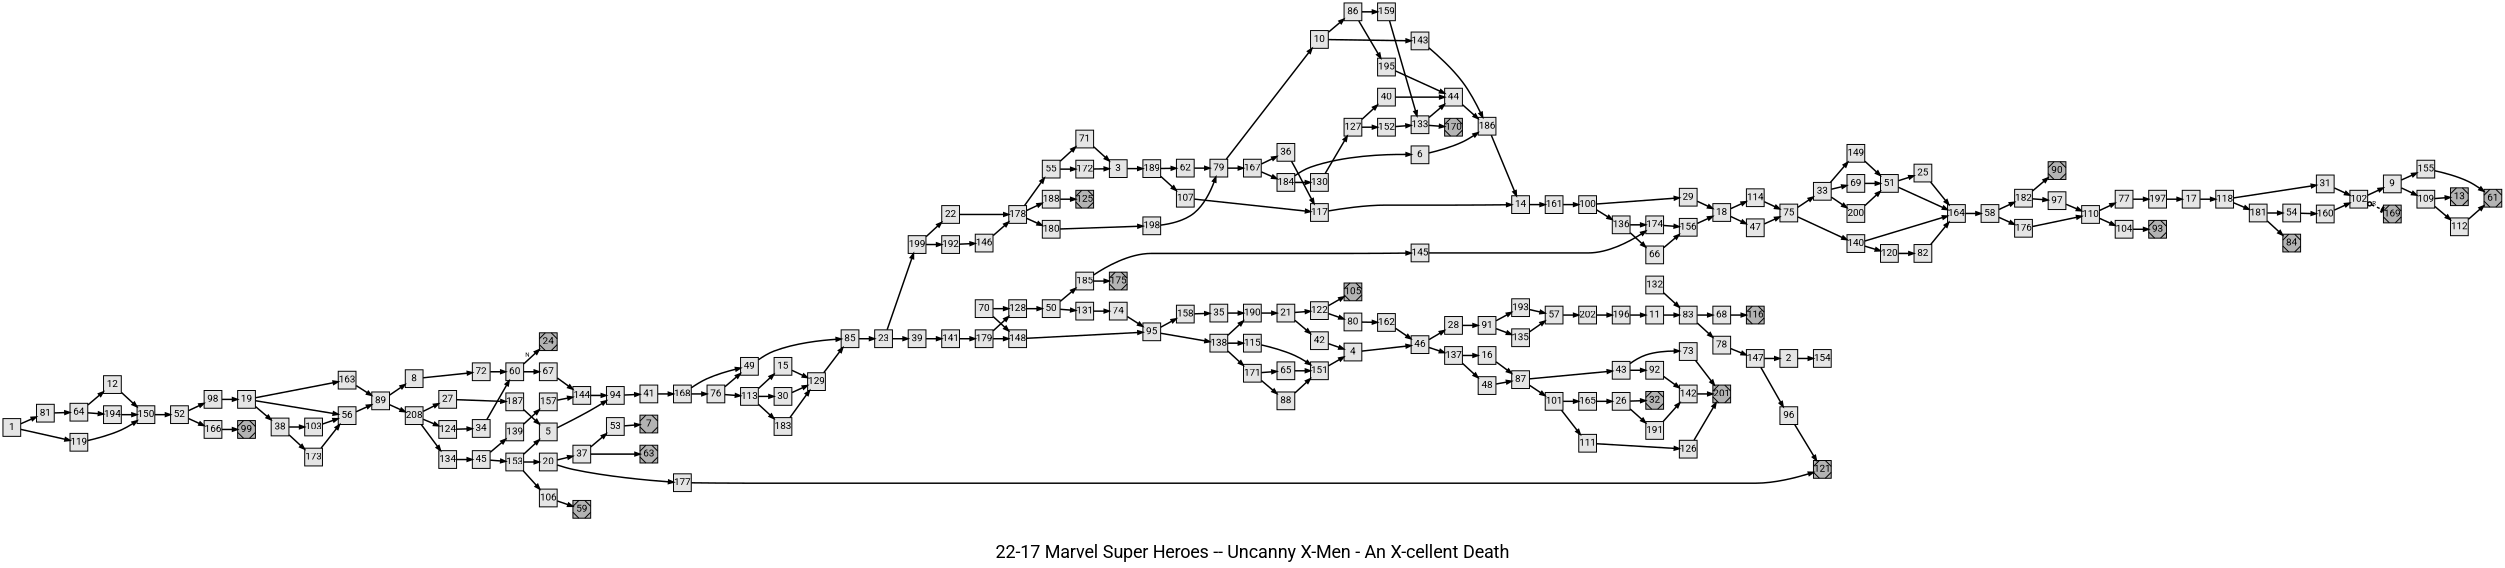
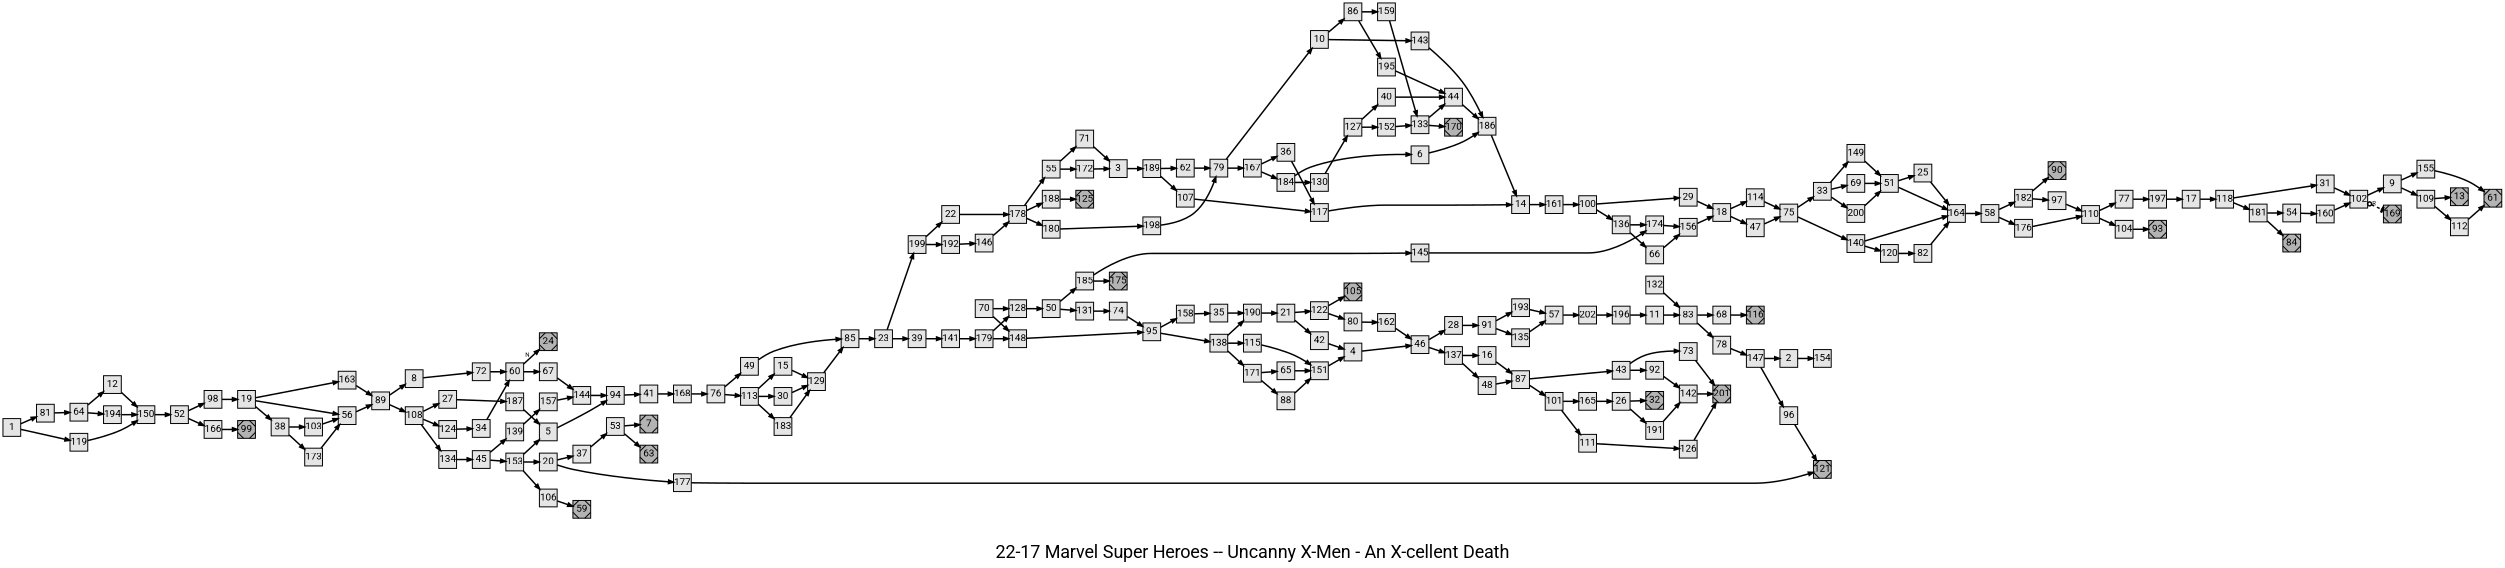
edge "168" -> "49": removed
node "208": label "208" -> "108"
edge "37" -> "63": now "53" -> "63"
